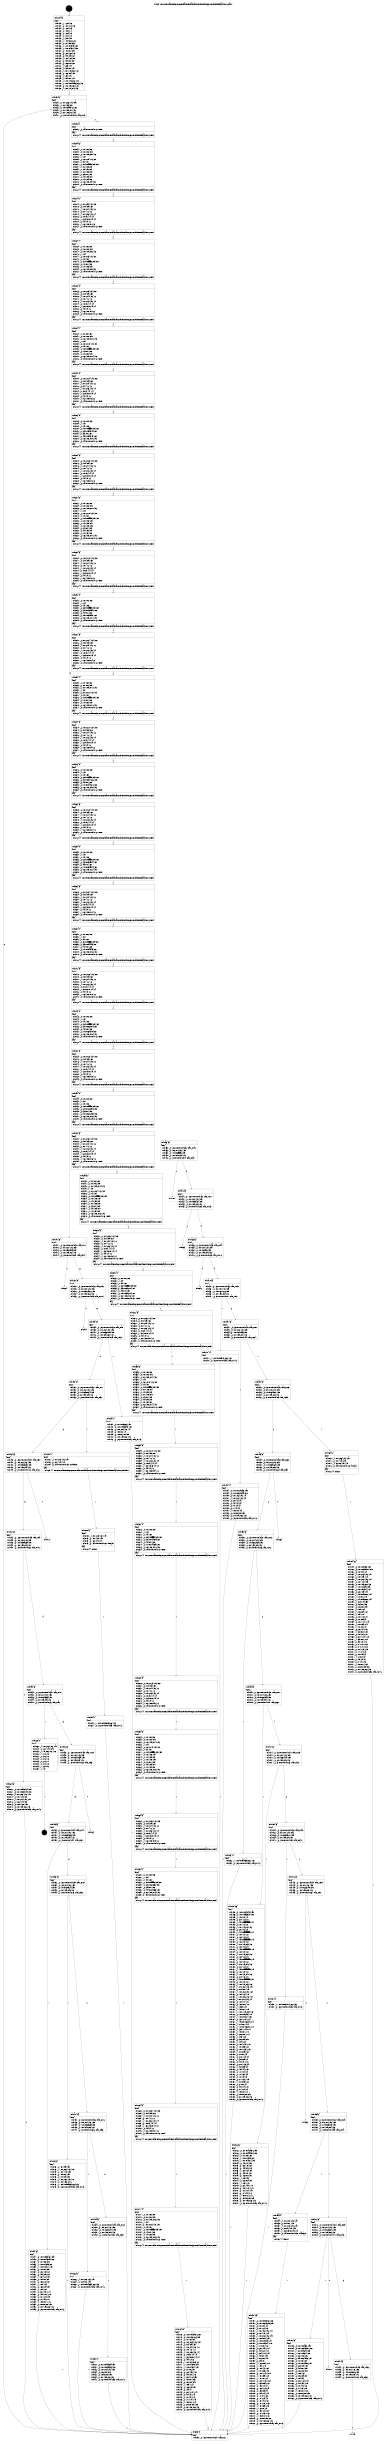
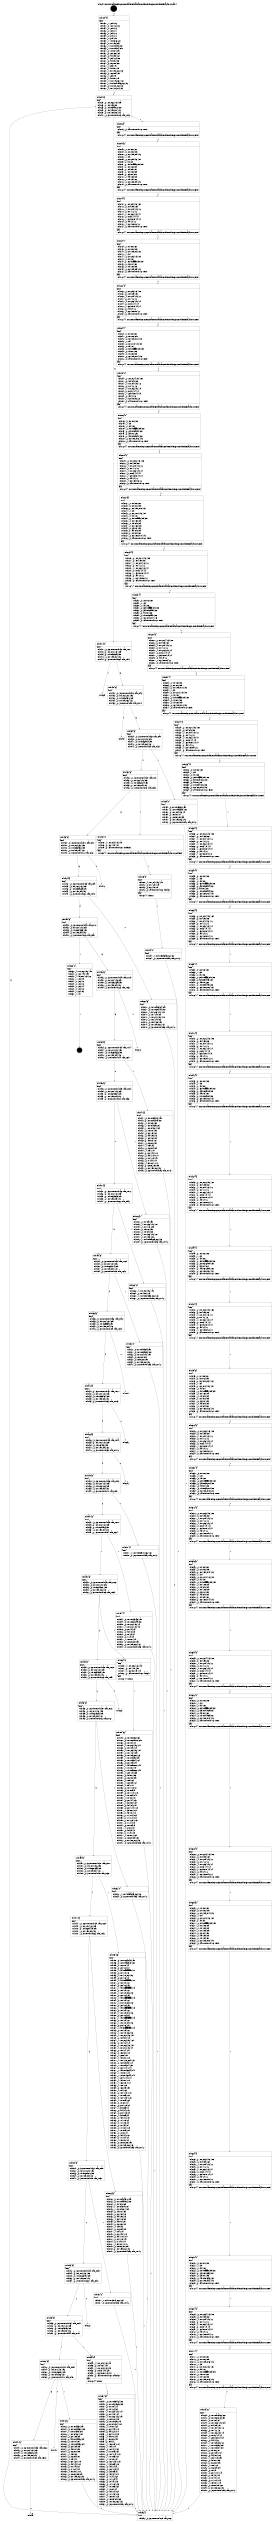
edge "0x401a1a [25]" -> "0x401a33 [25]": added, label "9"
